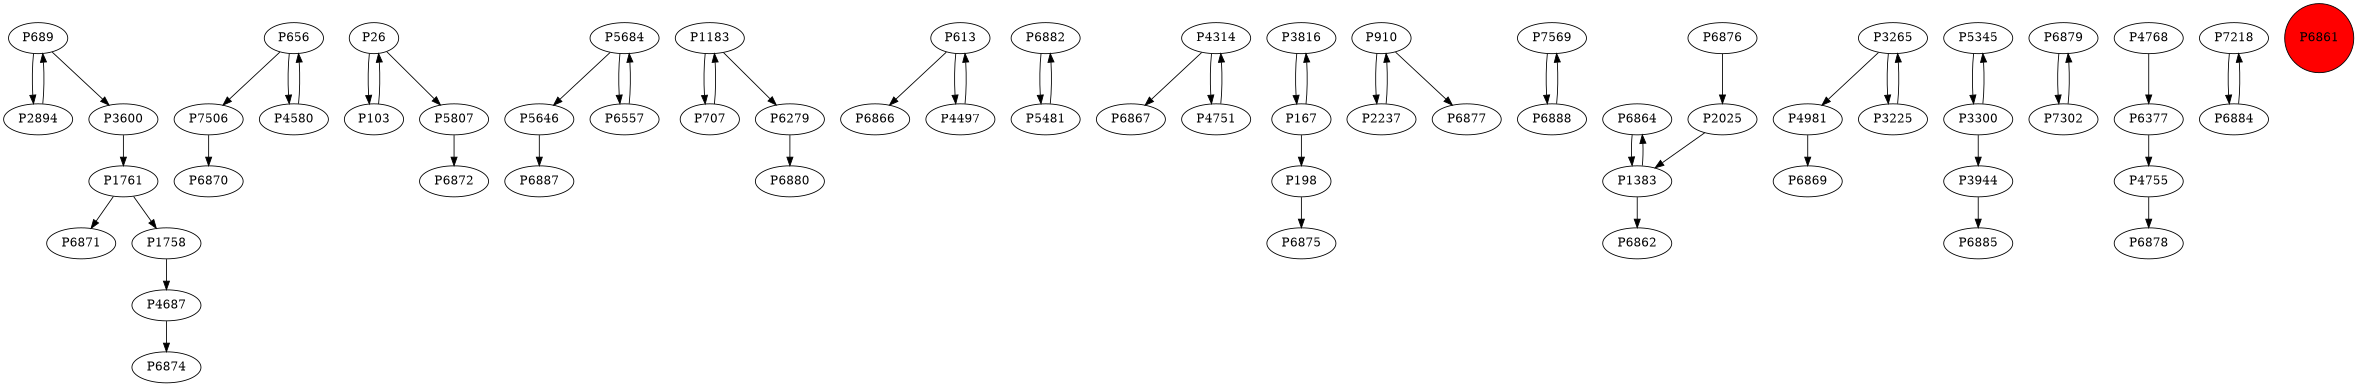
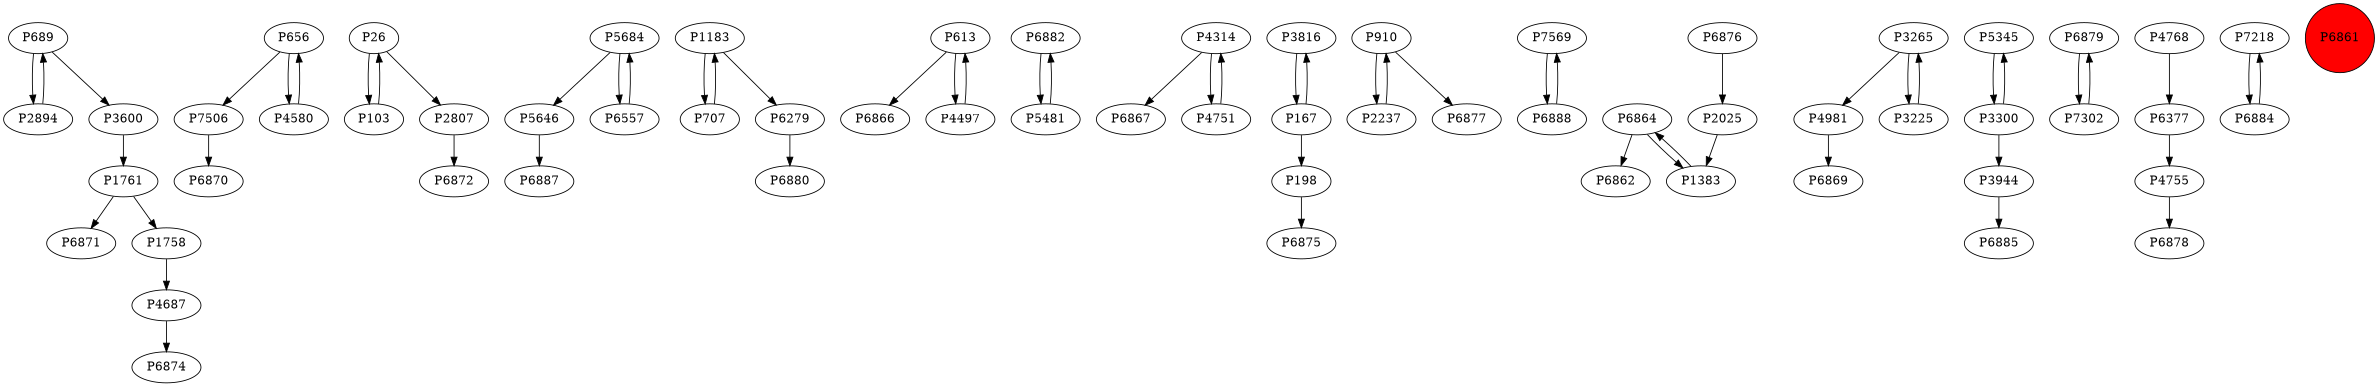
node "P5807": label "P5807" -> "P2807"
edge "P1383" -> "P6862": now "P6864" -> "P6862"
